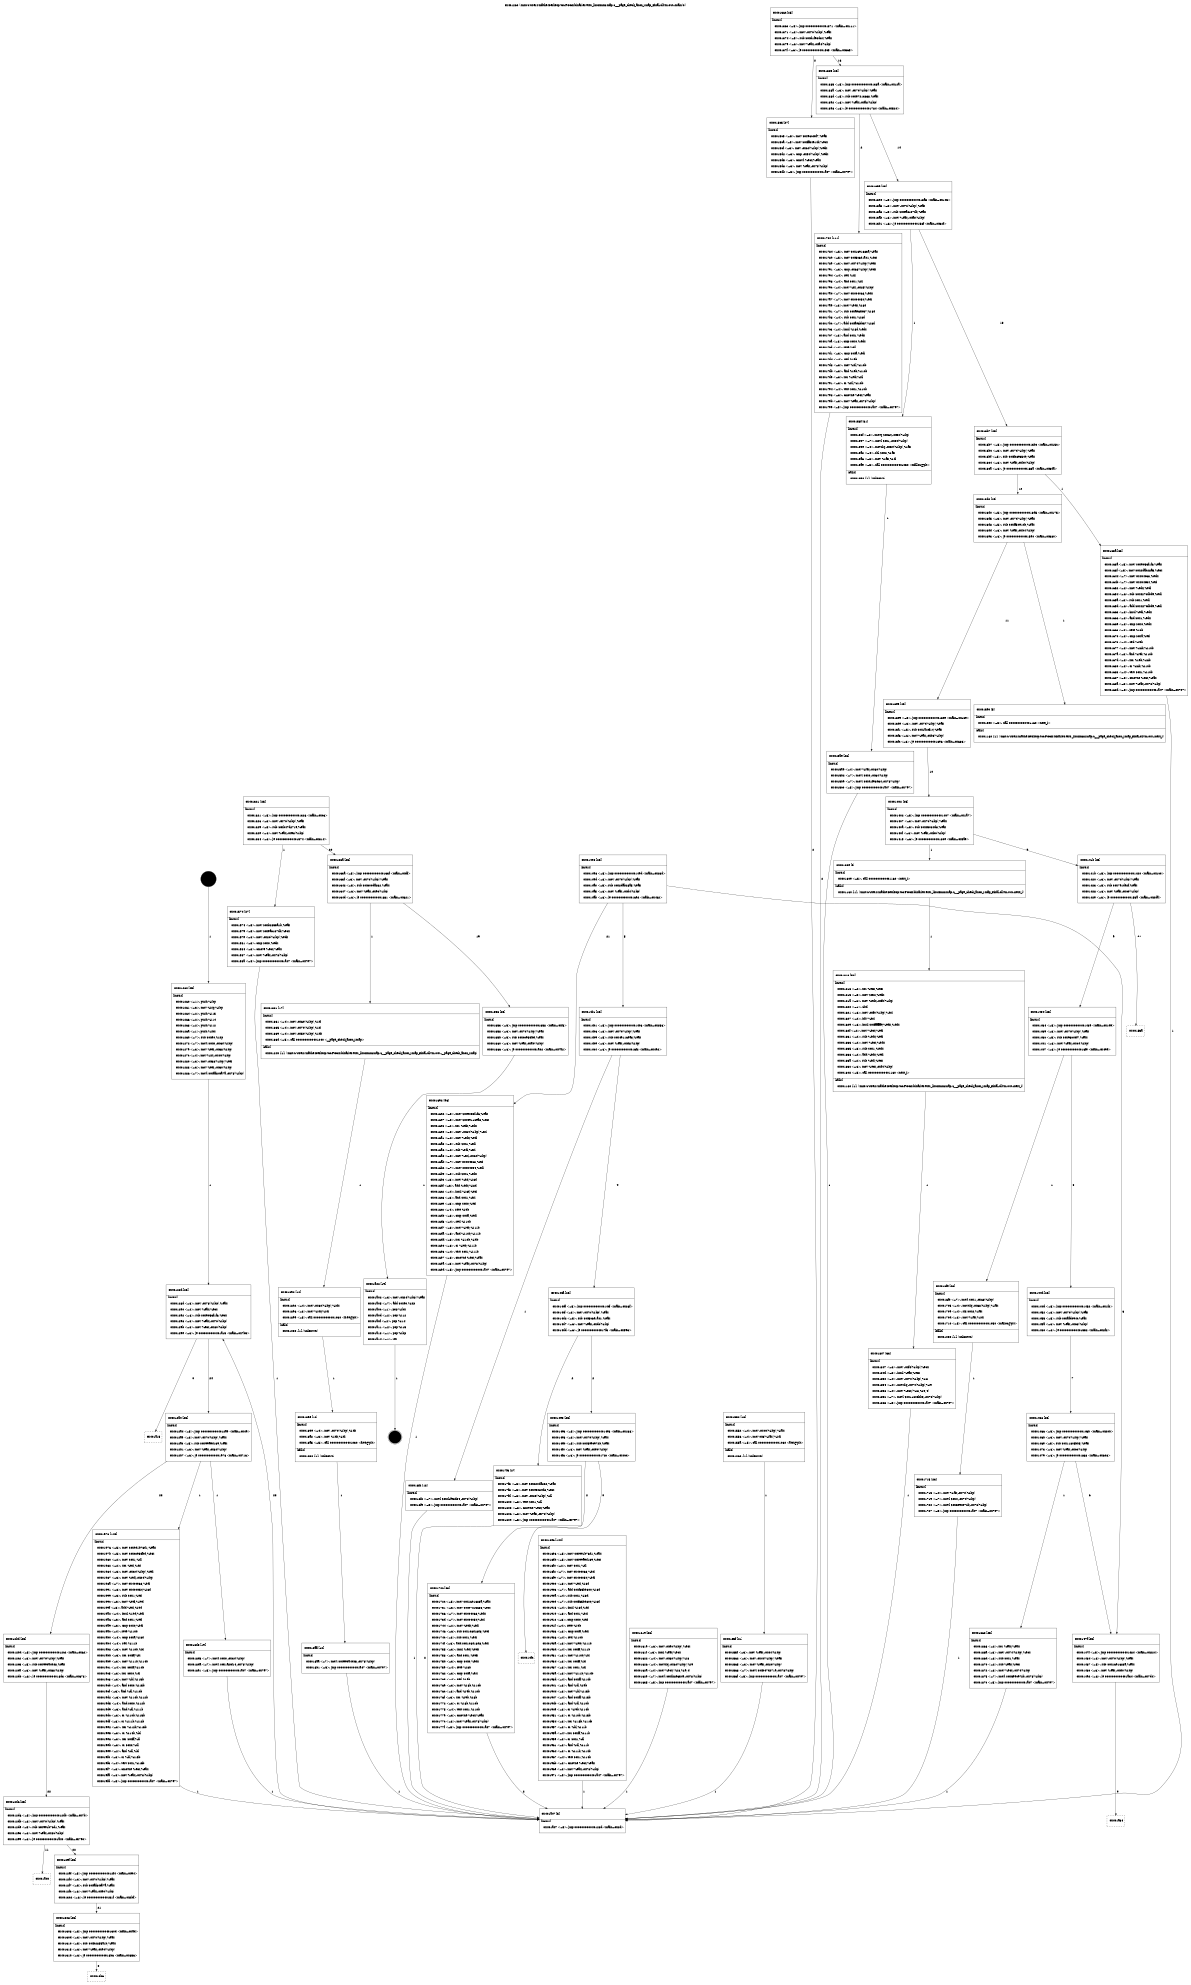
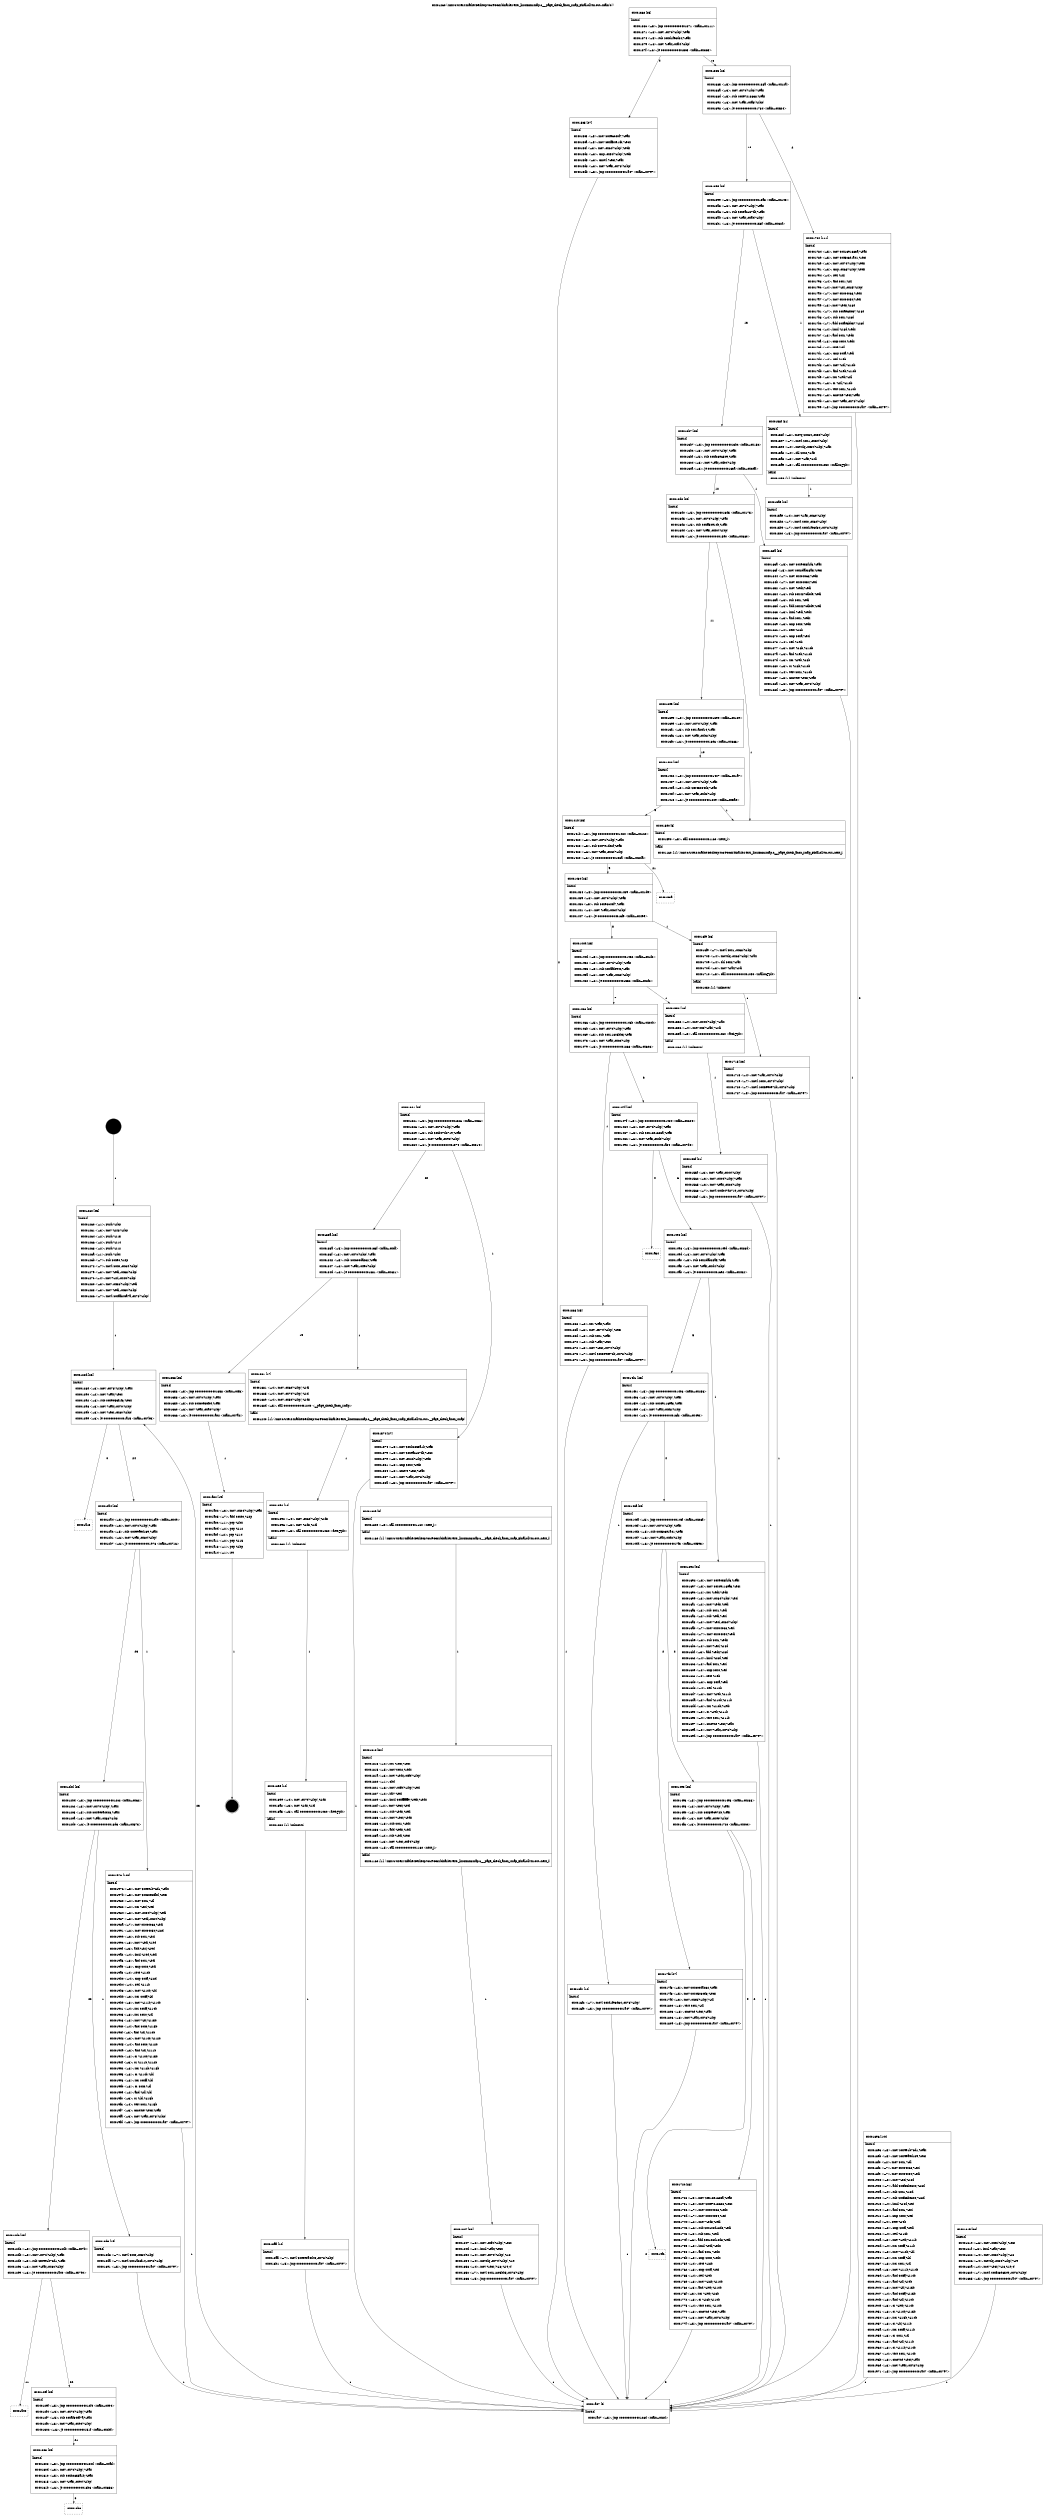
edge "0x401402 [25]" -> "0x40180e [5]": now "0x401402 [25]" -> "0x4015e0 [5]"
edge "0x401498 [25]" -> "0x401692 [96]": label " 21" -> " 1"
edge "0x40144d [25]" -> "0x401552 [13]": added, label "1"
edge "0x401498 [25]" -> "0x40147f [25]": reversed
edge "0x4015ae [23]" -> "0x401a47 [5]": removed, label "1"
edge "0x4012a4 [25]" -> "0x4018d3 [19]": now "0x4012bd [25]" -> "0x4018d3 [19]"
